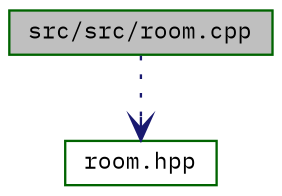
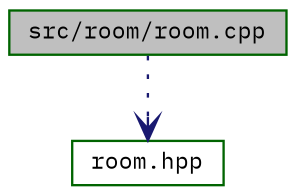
node "src/src/room.cpp": label "src/src/room.cpp" -> "src/room/room.cpp"
